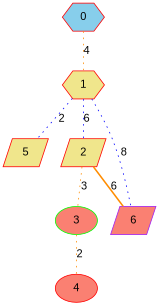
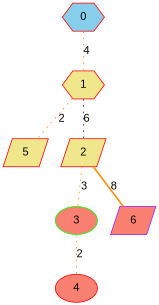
edge "1" -- "5": color blue -> darkorange
edge "1" -- "6": removed, label "8"
edge "2" -- "6": label "6" -> "8"
